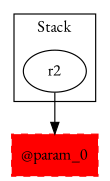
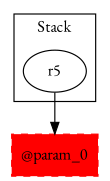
node "r2": label "r2" -> "r5"
